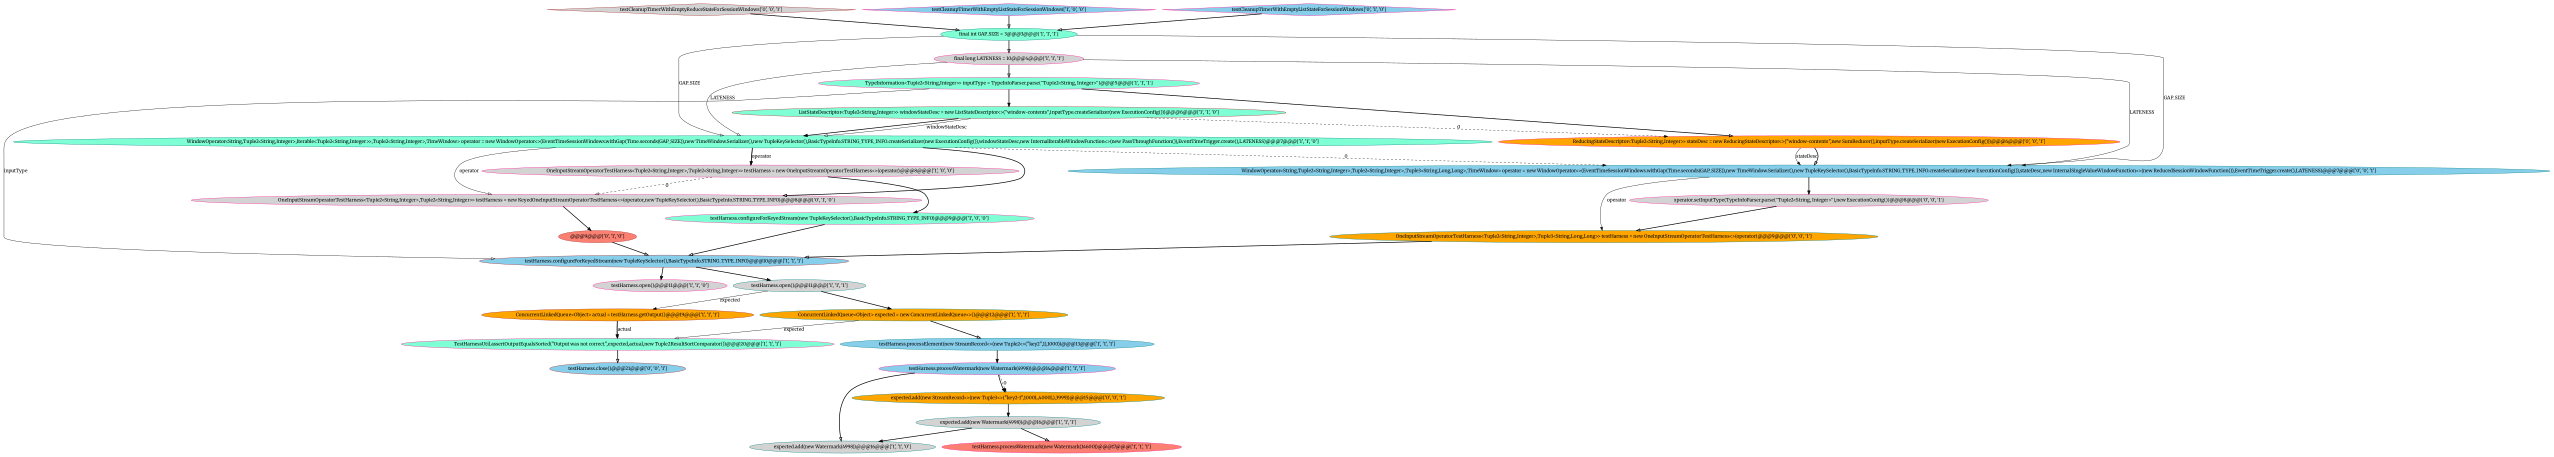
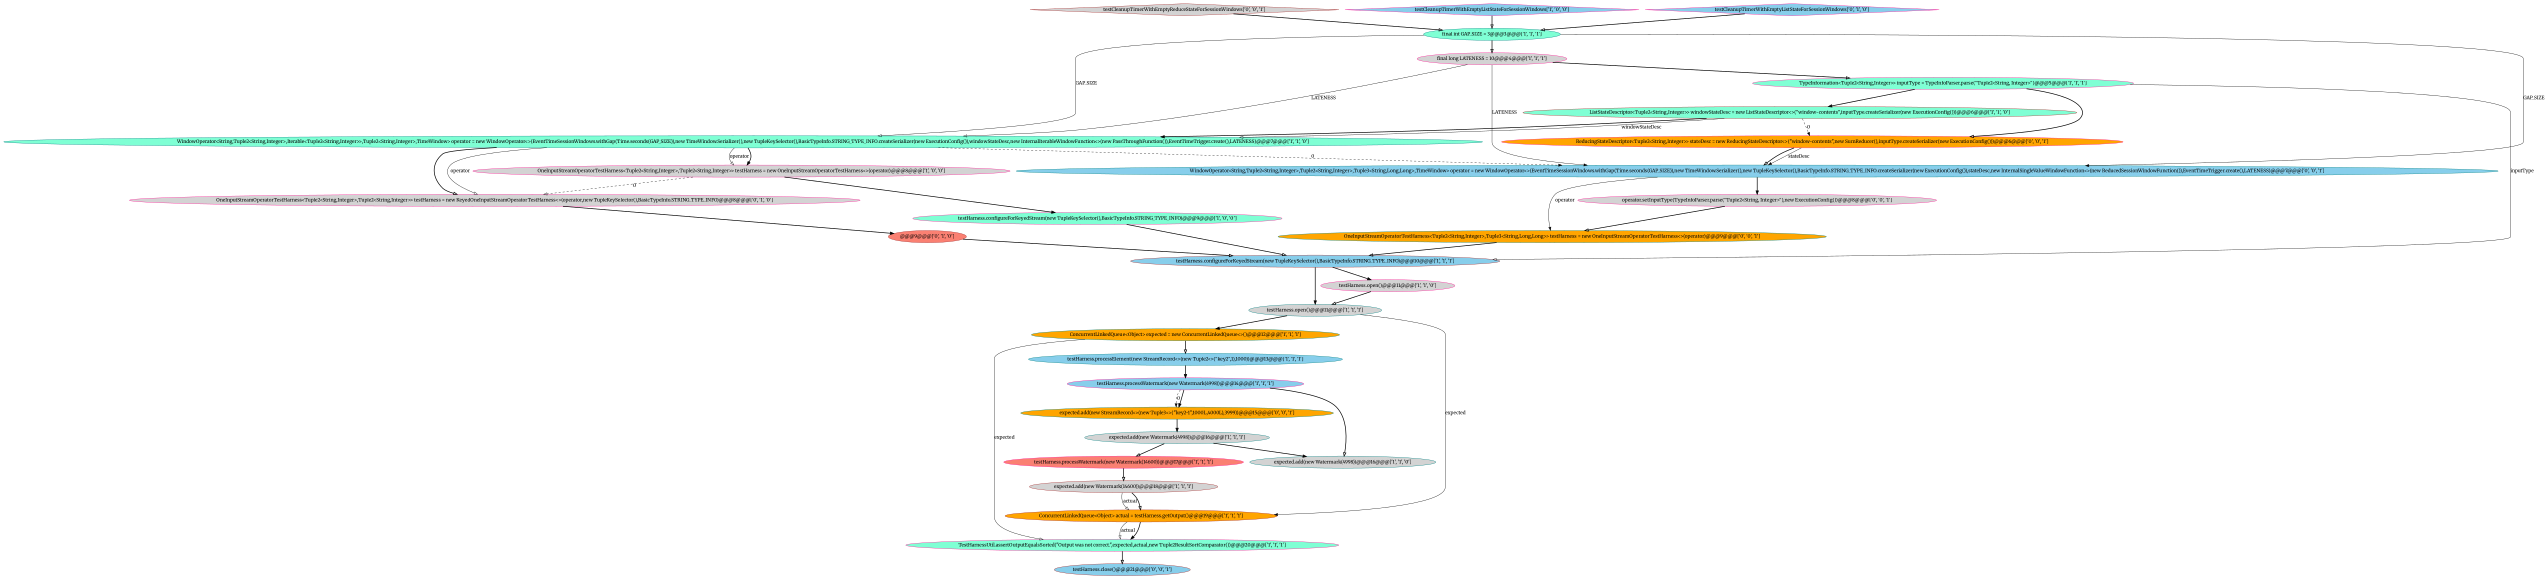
edge "testHarness.open()@@@11@@@['1', '1', '0']" -> "testHarness.open()@@@11@@@['1', '1', '1']": added
node "expected.add(new Watermark(14600))@@@18@@@['1', '1', '1']": added
